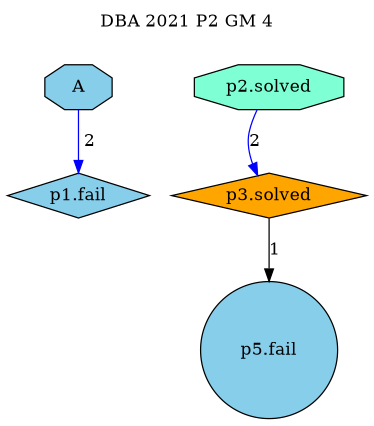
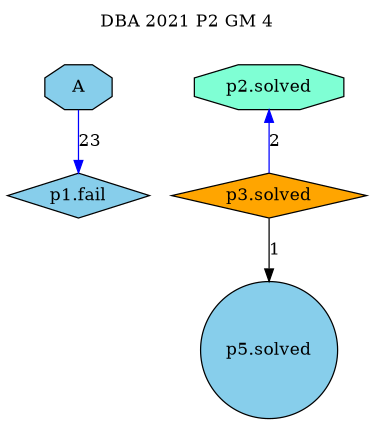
edge "p2.solved" -> "p3.solved": reversed
edge "A" -> "p1.fail": label "2" -> "23"
node "p5.fail": label "p5.fail" -> "p5.solved"
